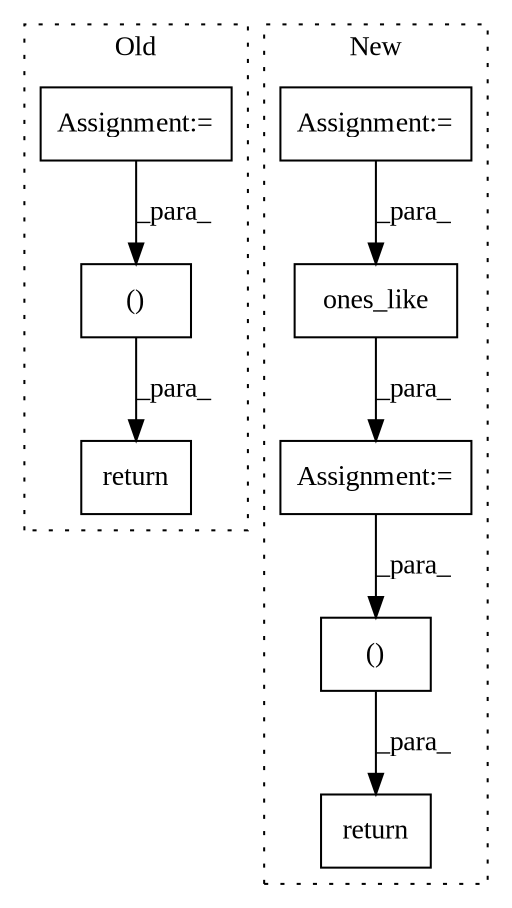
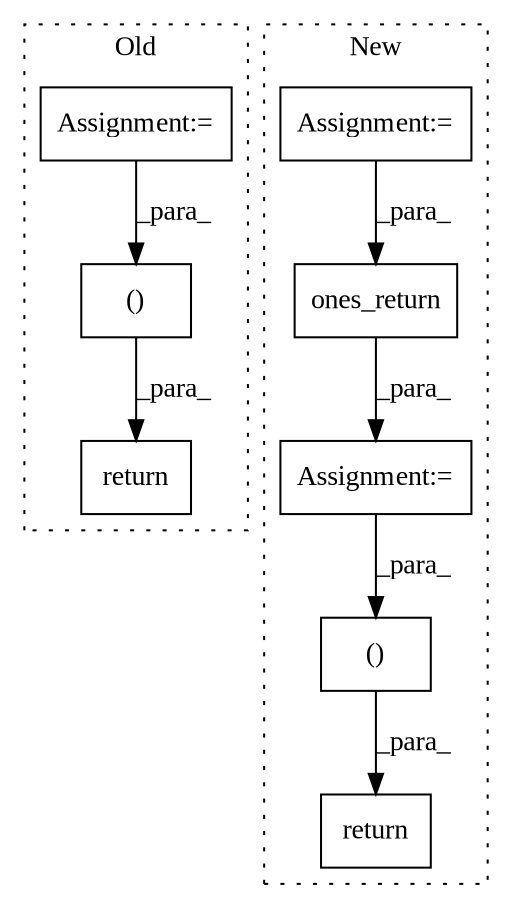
node "ones_like": label "ones_like" -> "ones_return"
